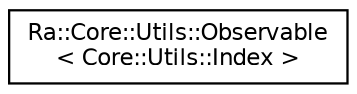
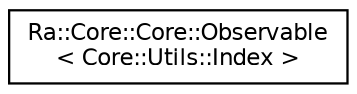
node "Ra::Core::Utils::Observable < Core::Utils::Index >": label "Ra::Core::Utils::Observable < Core::Utils::Index >" -> "Ra::Core::Core::Observable < Core::Utils::Index >"
